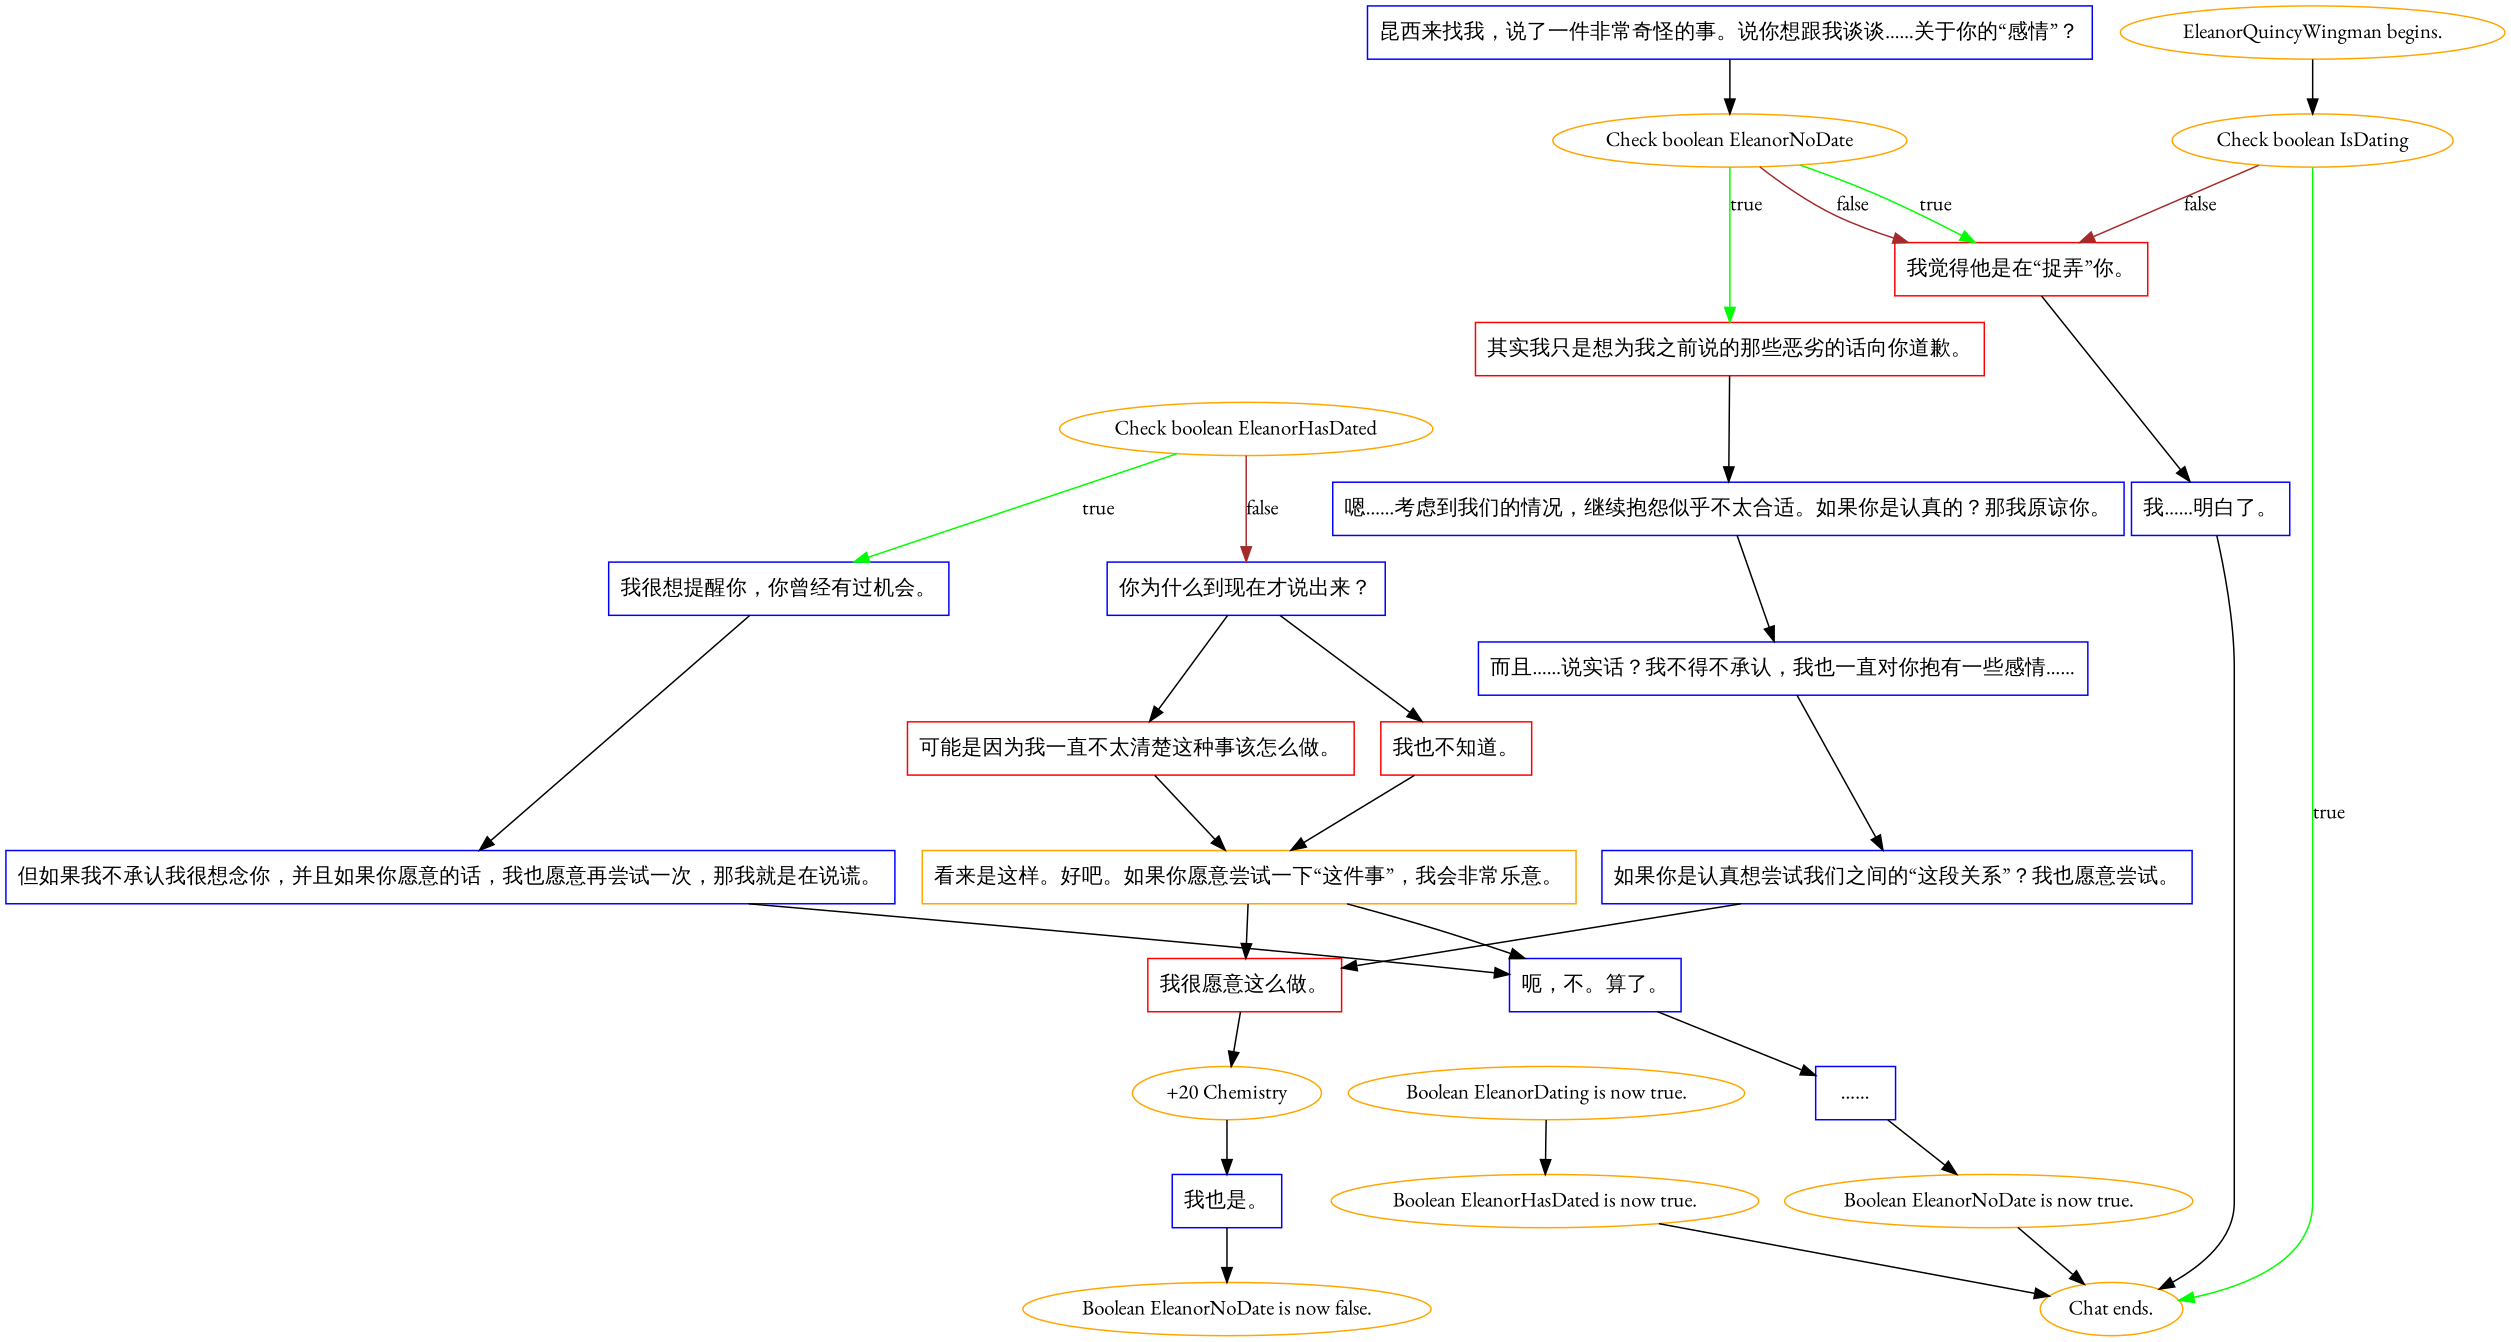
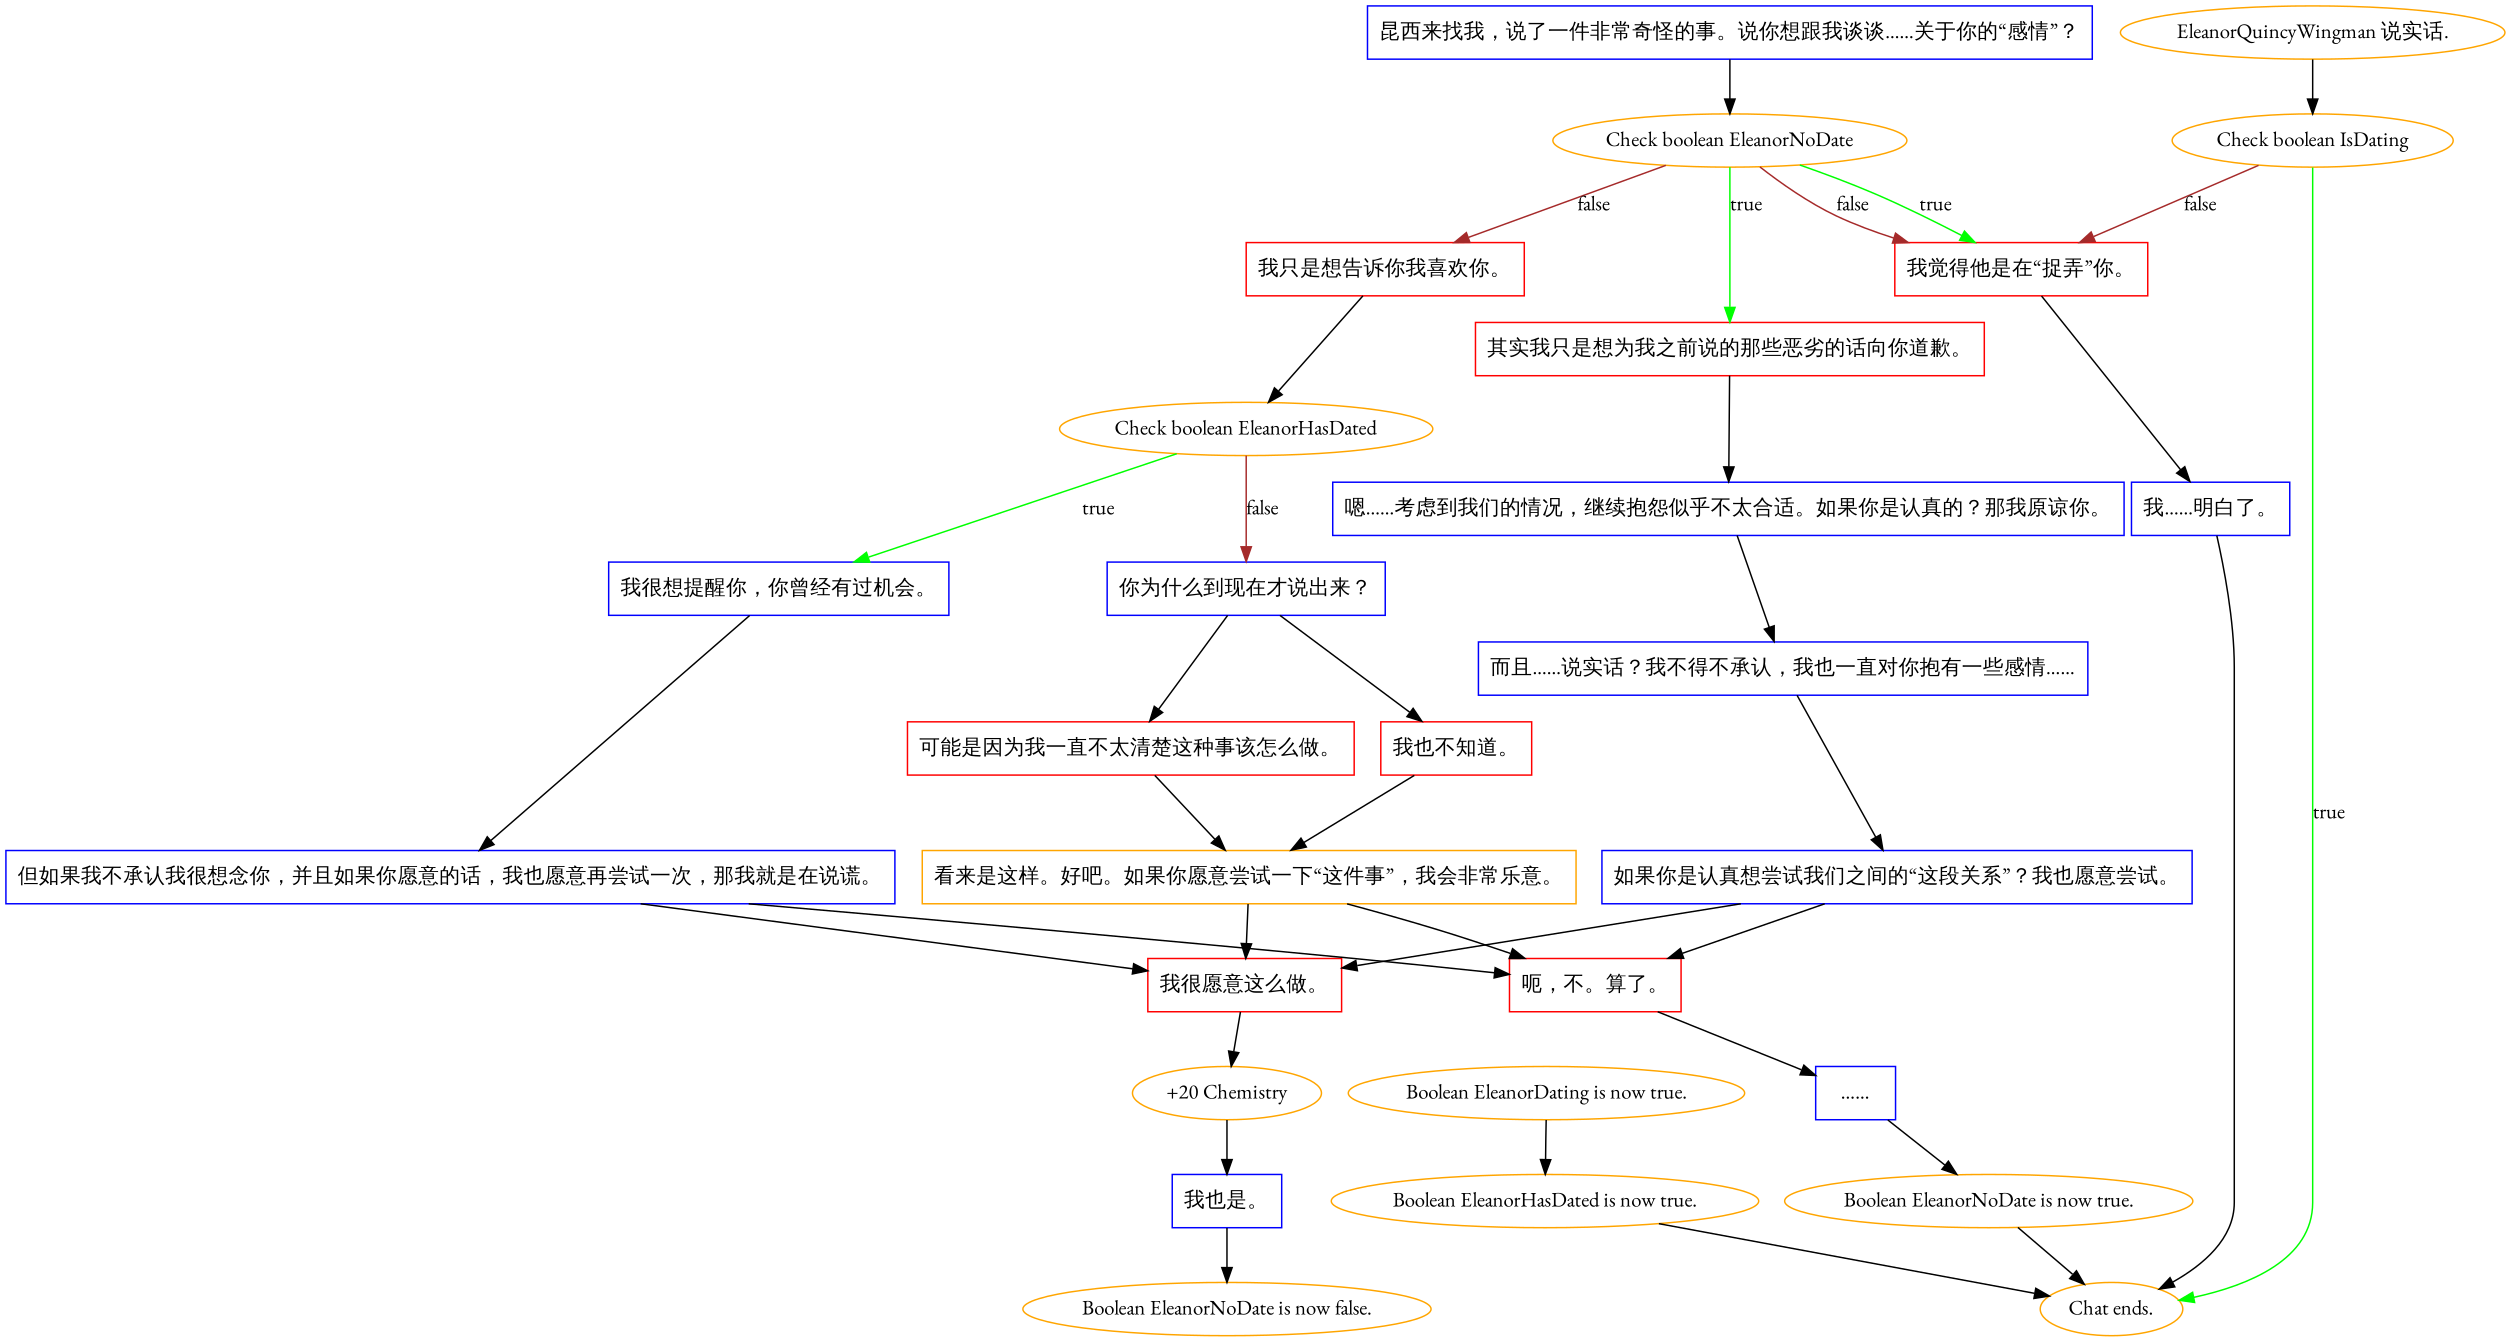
node "EleanorQuincyWingman begins.": label "EleanorQuincyWingman begins." -> "EleanorQuincyWingman 说实话."
node "我只是想告诉你我喜欢你。": added
edge "如果你是认真想尝试我们之间的“这段关系”？我也愿意尝试。" -> "呃，不。算了。": added
edge "但如果我不承认我很想念你，并且如果你愿意的话，我也愿意再尝试一次，那我就是在说谎。" -> "我很愿意这么做。": added
node "呃，不。算了。": color blue -> red
